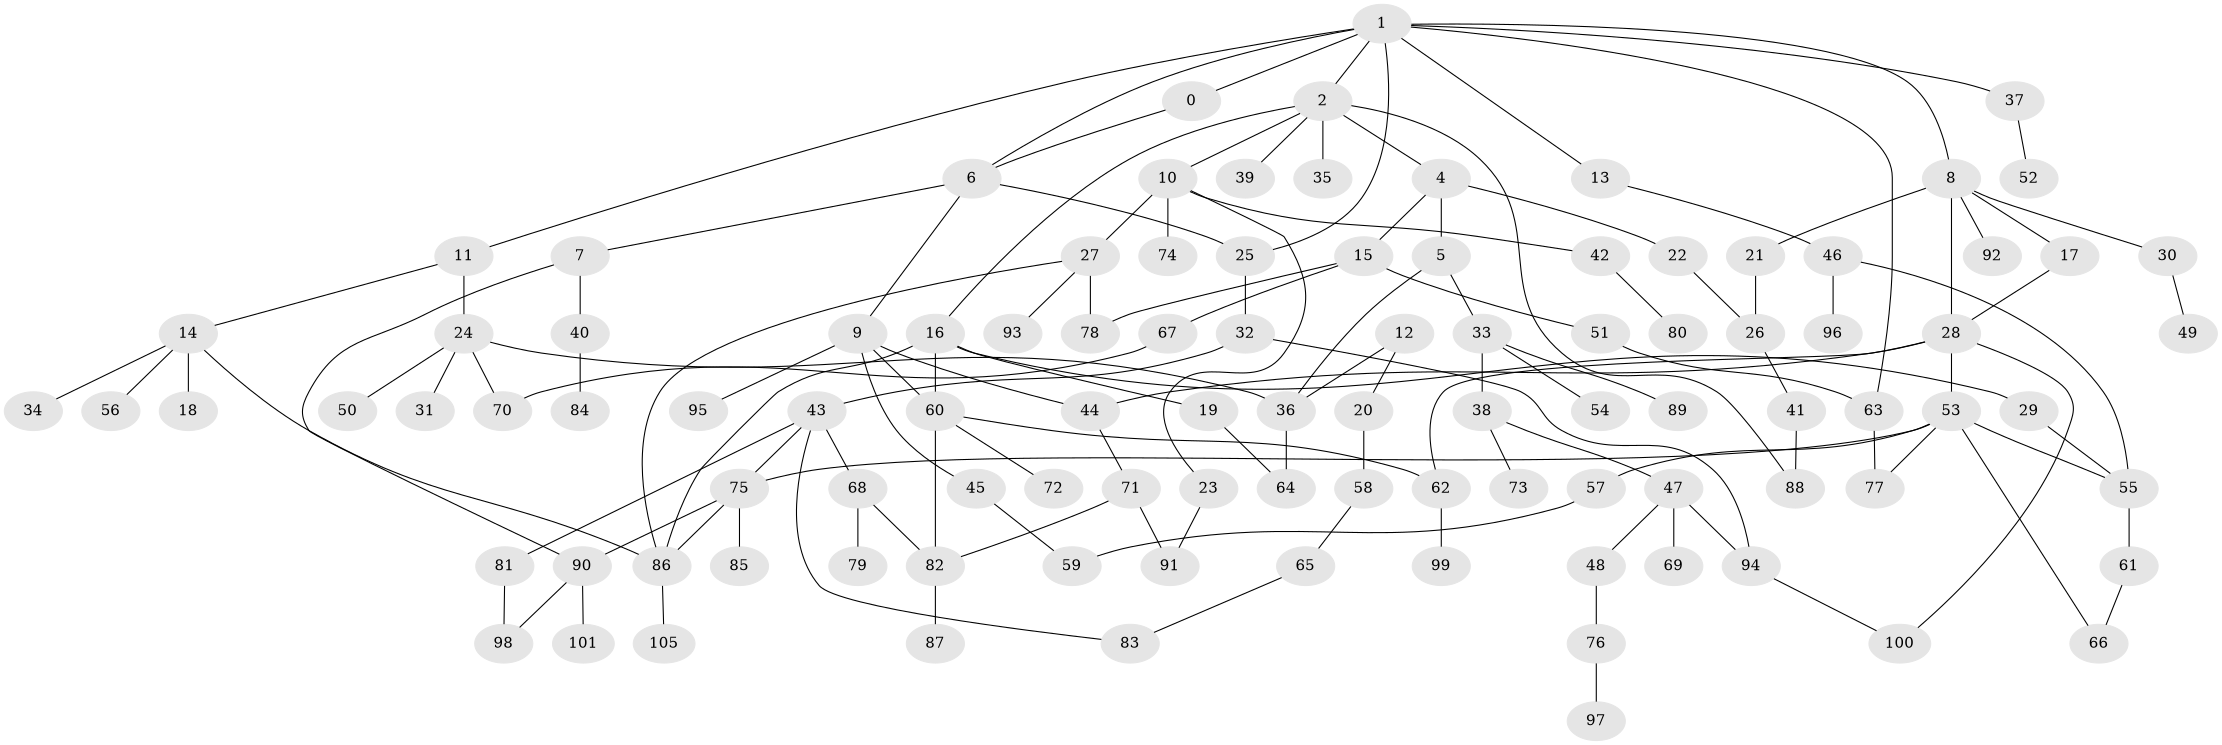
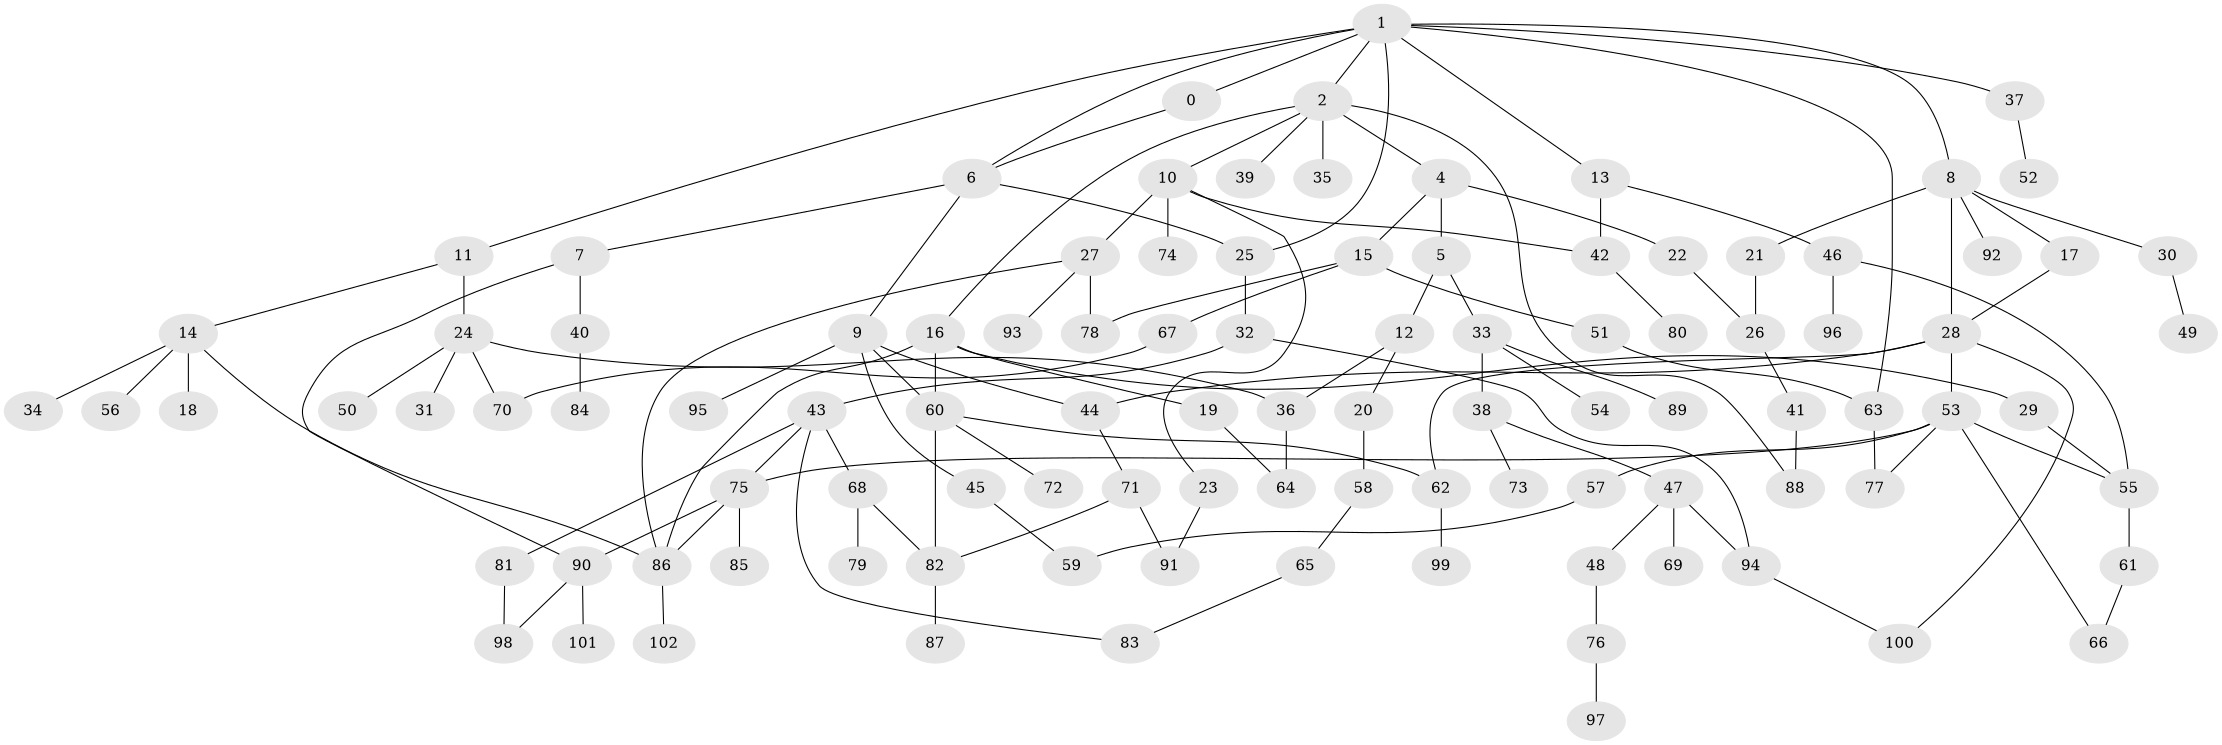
edge "13" -- "42": added
edge "5" -- "36": now "5" -- "12"
node "105": label "105" -> "102"
